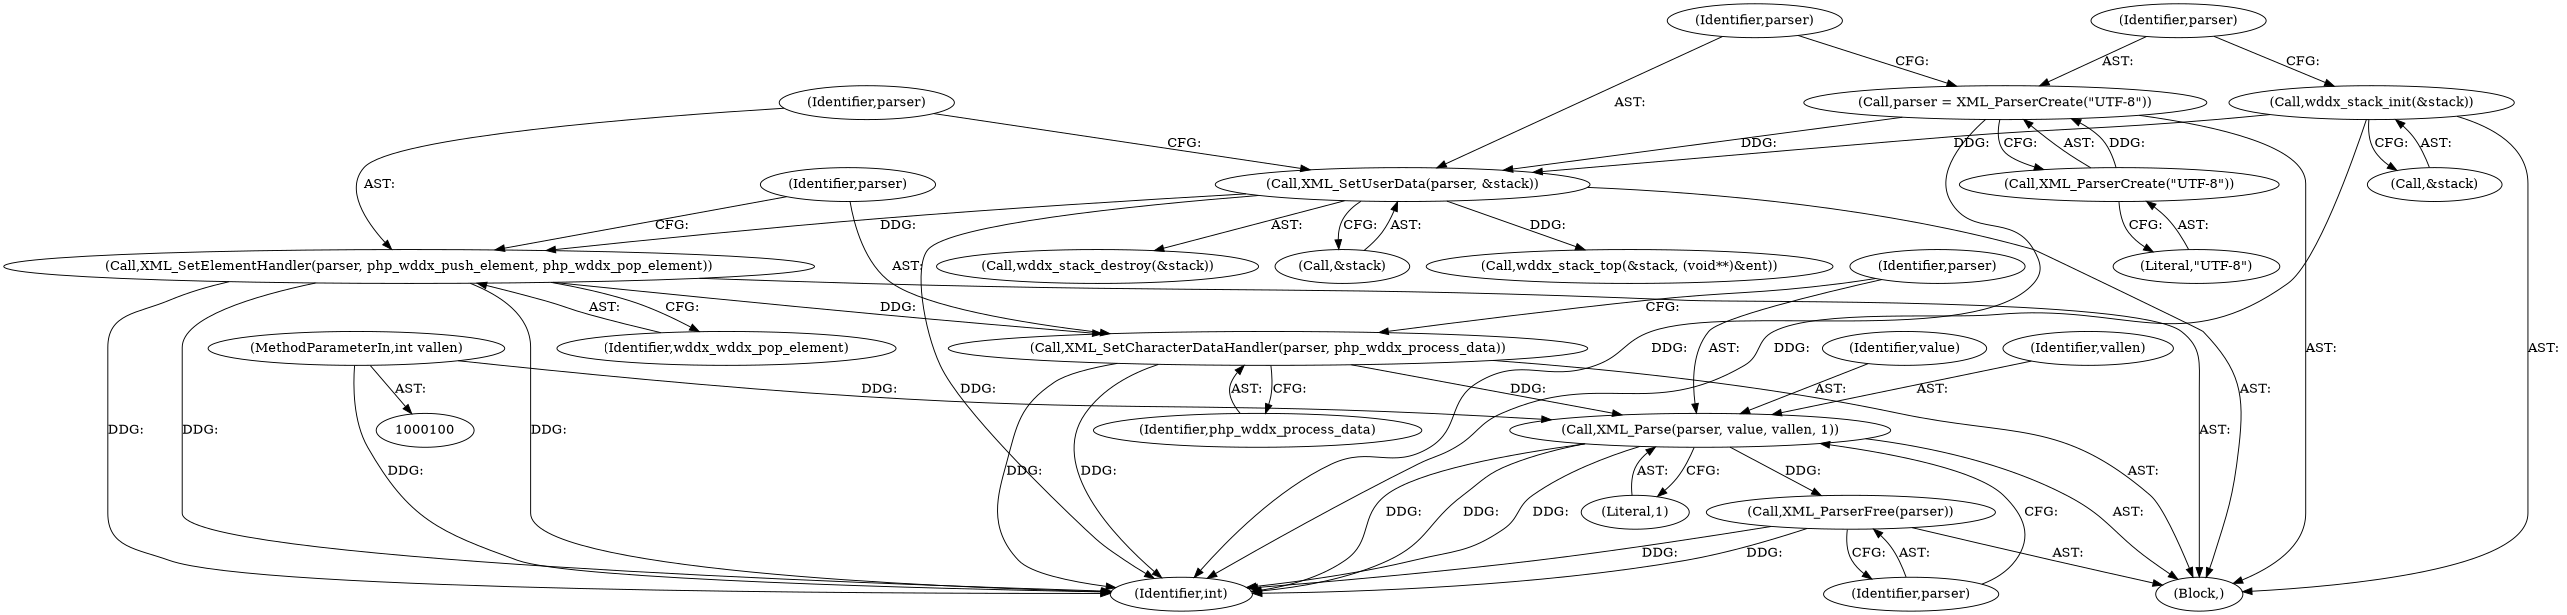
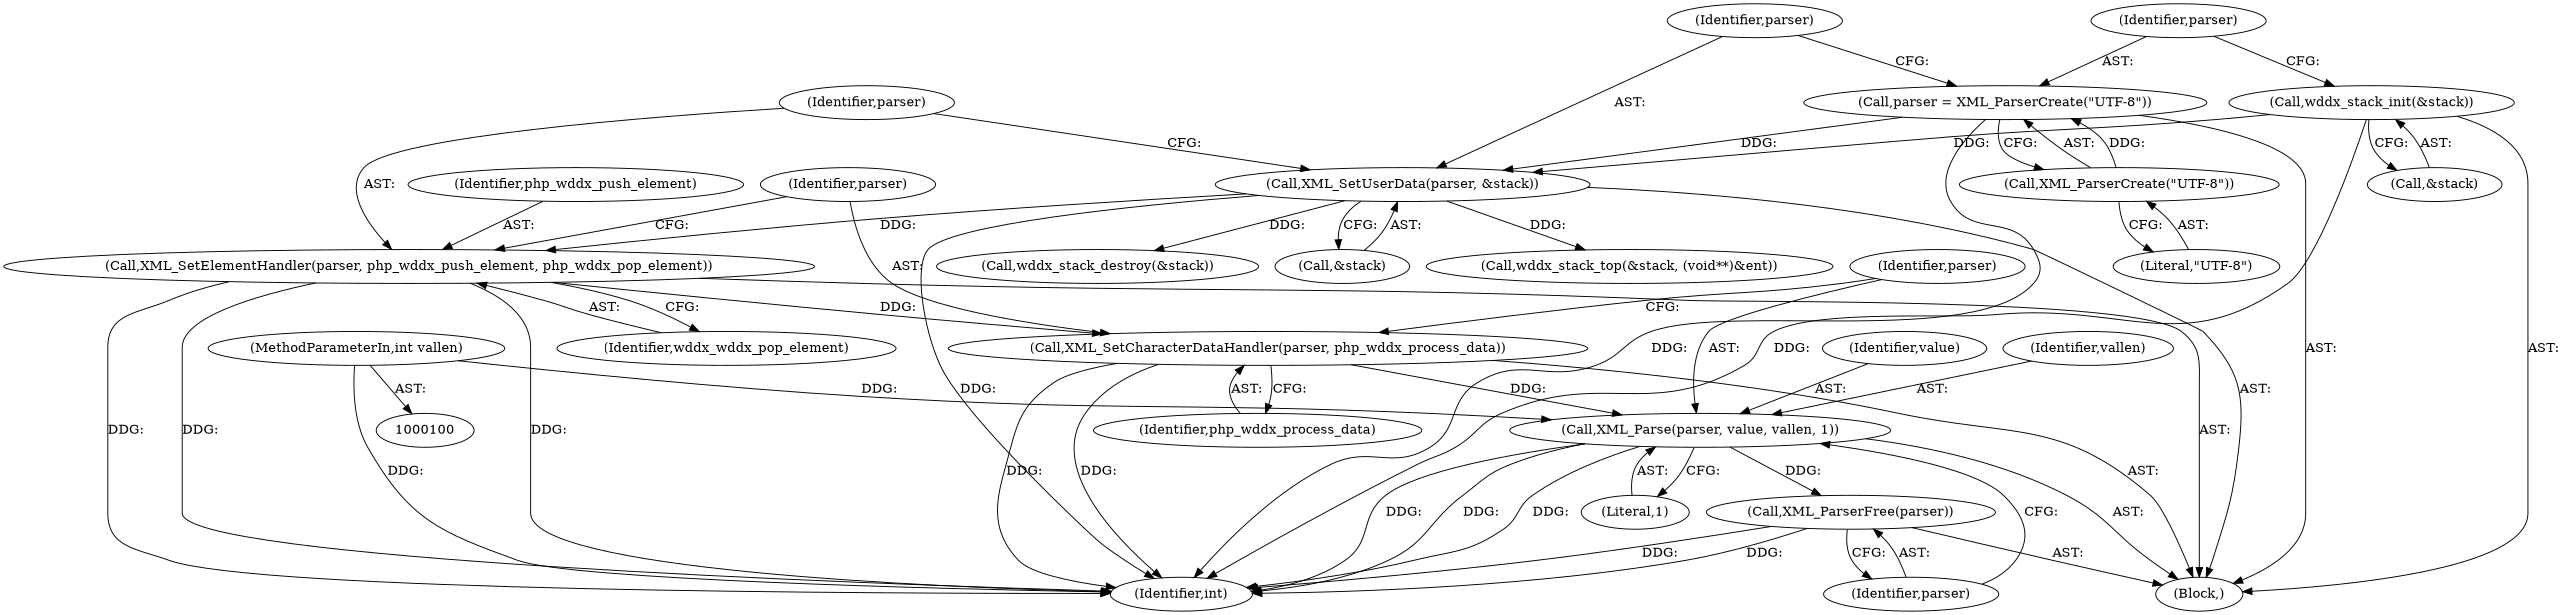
node "(Identifier,php_wddx_push_element)": added
edge "(Call,XML_SetUserData(parser, &stack))" -> "(Call,wddx_stack_destroy(&stack))": label "AST: " -> "DDG: "
